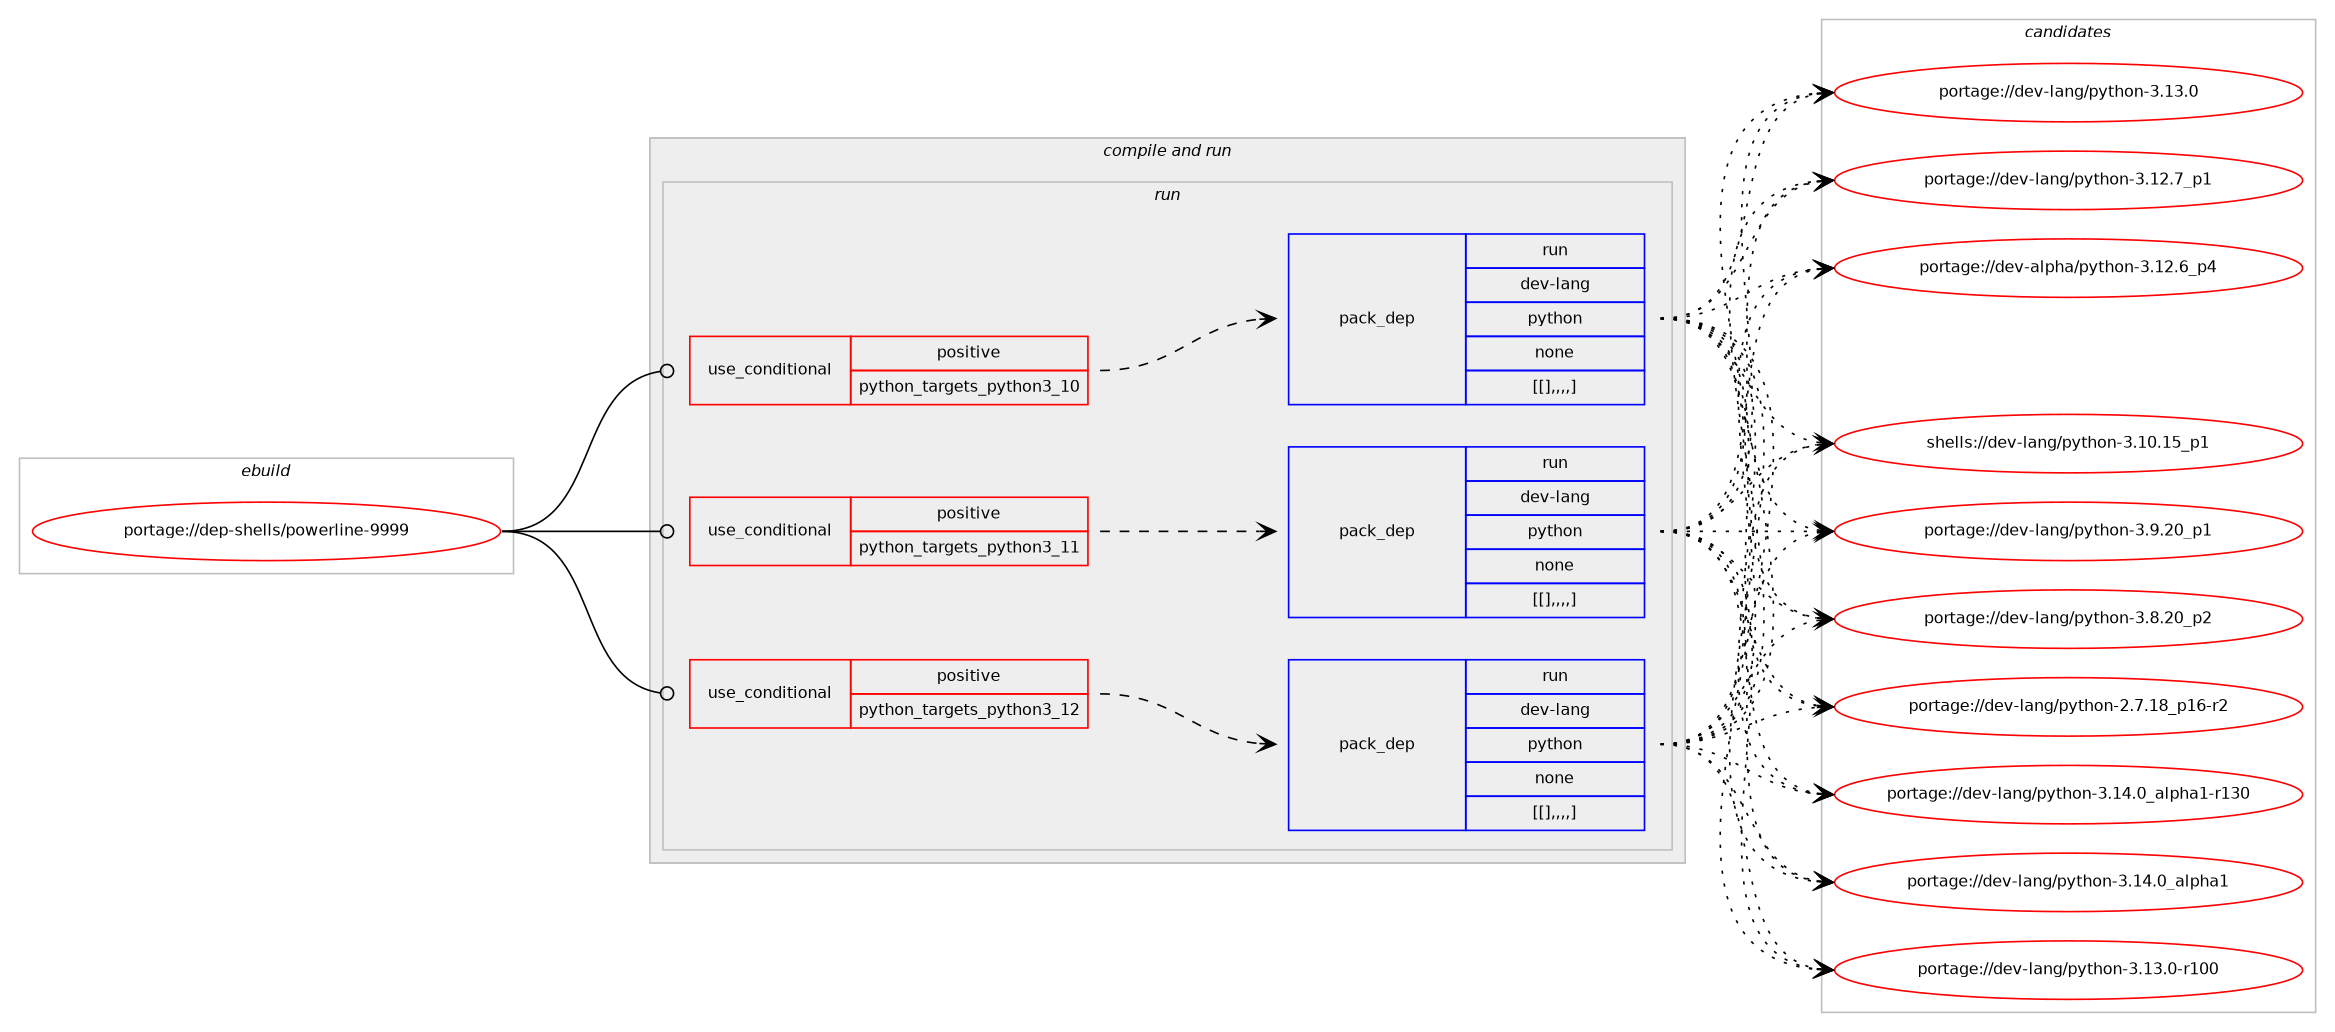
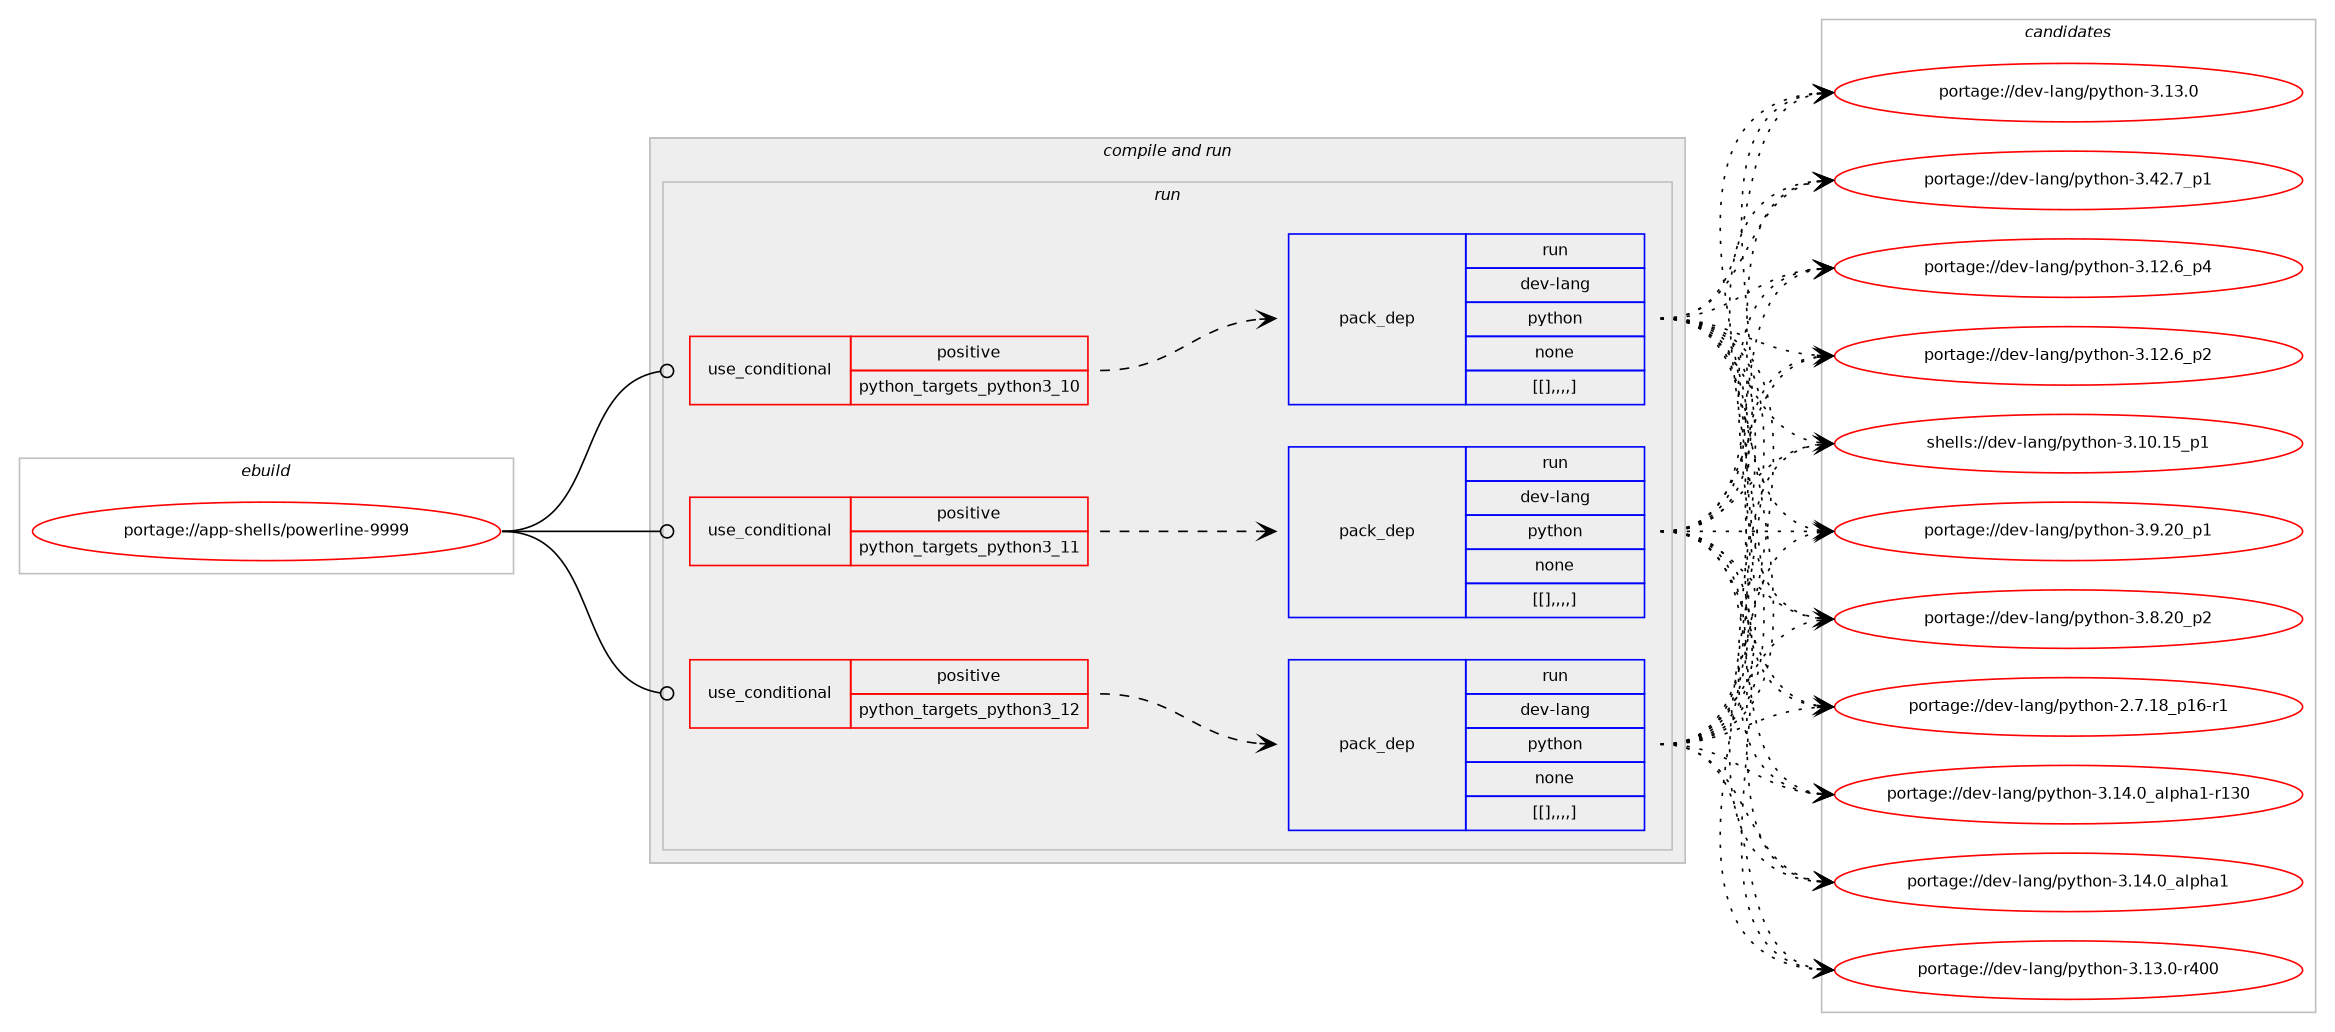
node "portage://dev-lang/python-3.12.7_p1": label "portage://dev-lang/python-3.12.7_p1" -> "portage://dev-lang/python-3.42.7_p1"
node "portage://dev-alpha/python-3.12.6_p4": label "portage://dev-alpha/python-3.12.6_p4" -> "portage://dev-lang/python-3.12.6_p4"
node "portage://dev-lang/python-3.12.6_p2": added
node "portage://dep-shells/powerline-9999": label "portage://dep-shells/powerline-9999" -> "portage://app-shells/powerline-9999"
node "portage://dev-lang/python-2.7.18_p16-r2": label "portage://dev-lang/python-2.7.18_p16-r2" -> "portage://dev-lang/python-2.7.18_p16-r1"
node "portage://dev-lang/python-3.13.0-r100": label "portage://dev-lang/python-3.13.0-r100" -> "portage://dev-lang/python-3.13.0-r400"
